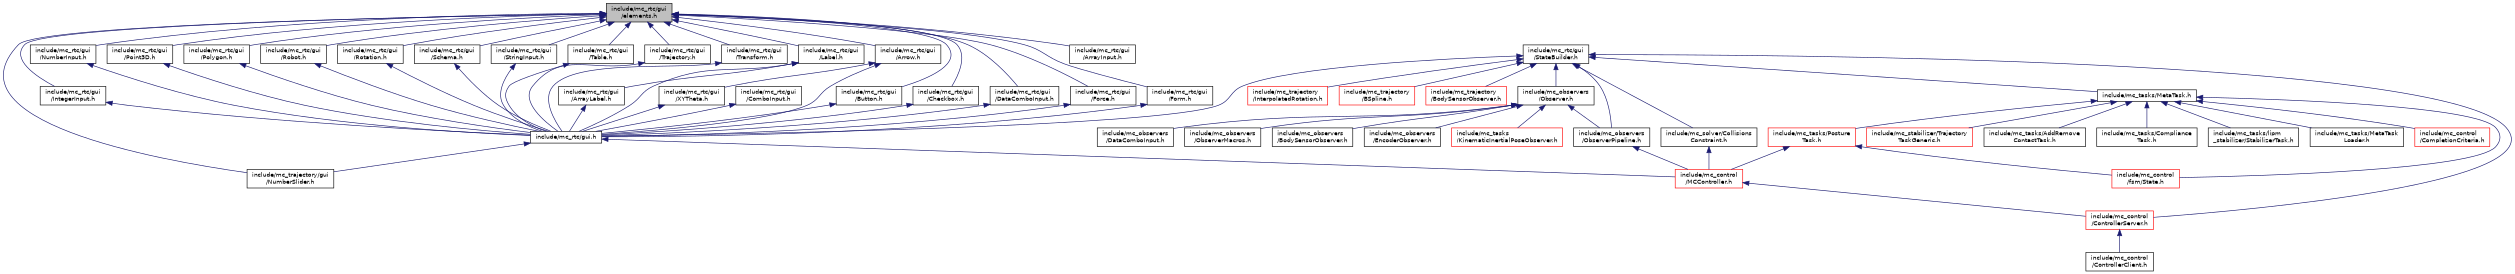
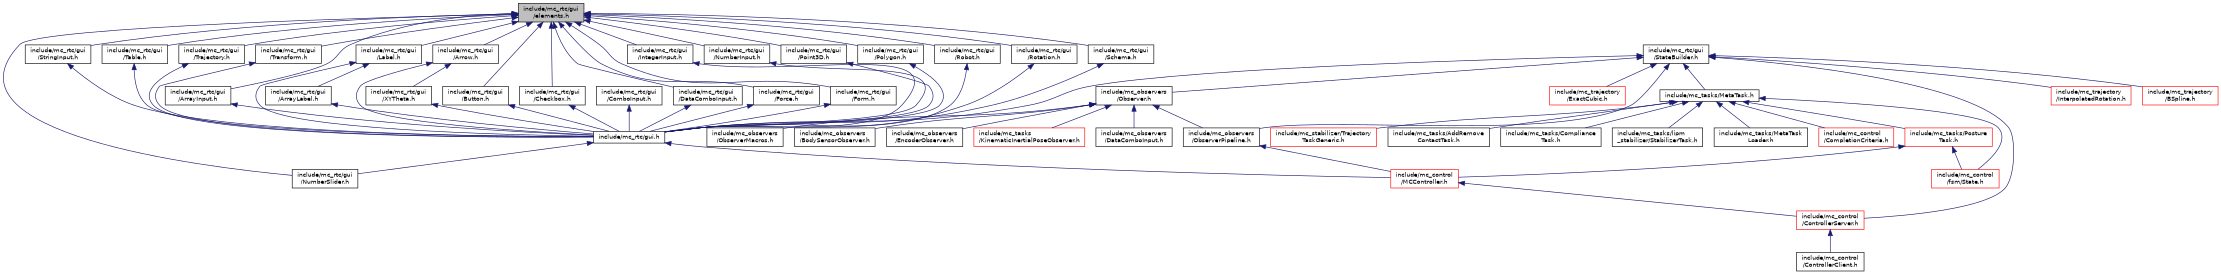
node "include/mc_trajectory /BodySensorObserver.h": label "include/mc_trajectory /BodySensorObserver.h" -> "include/mc_trajectory /ExactCubic.h"
edge "include/mc_rtc/gui.h" -> "include/mc_rtc/gui /ArrayInput.h": added
node "include/mc_solver/Collisions Constraint.h": removed
node "include/mc_trajectory/gui /NumberSlider.h": label "include/mc_trajectory/gui /NumberSlider.h" -> "include/mc_rtc/gui /NumberSlider.h"
